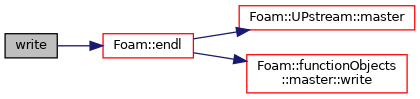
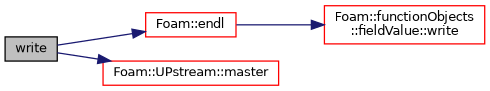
edge "Foam::endl" -> "Foam::UPstream::master": now "write" -> "Foam::UPstream::master"
node "Foam::functionObjects ::master::write": label "Foam::functionObjects ::master::write" -> "Foam::functionObjects ::fieldValue::write"
